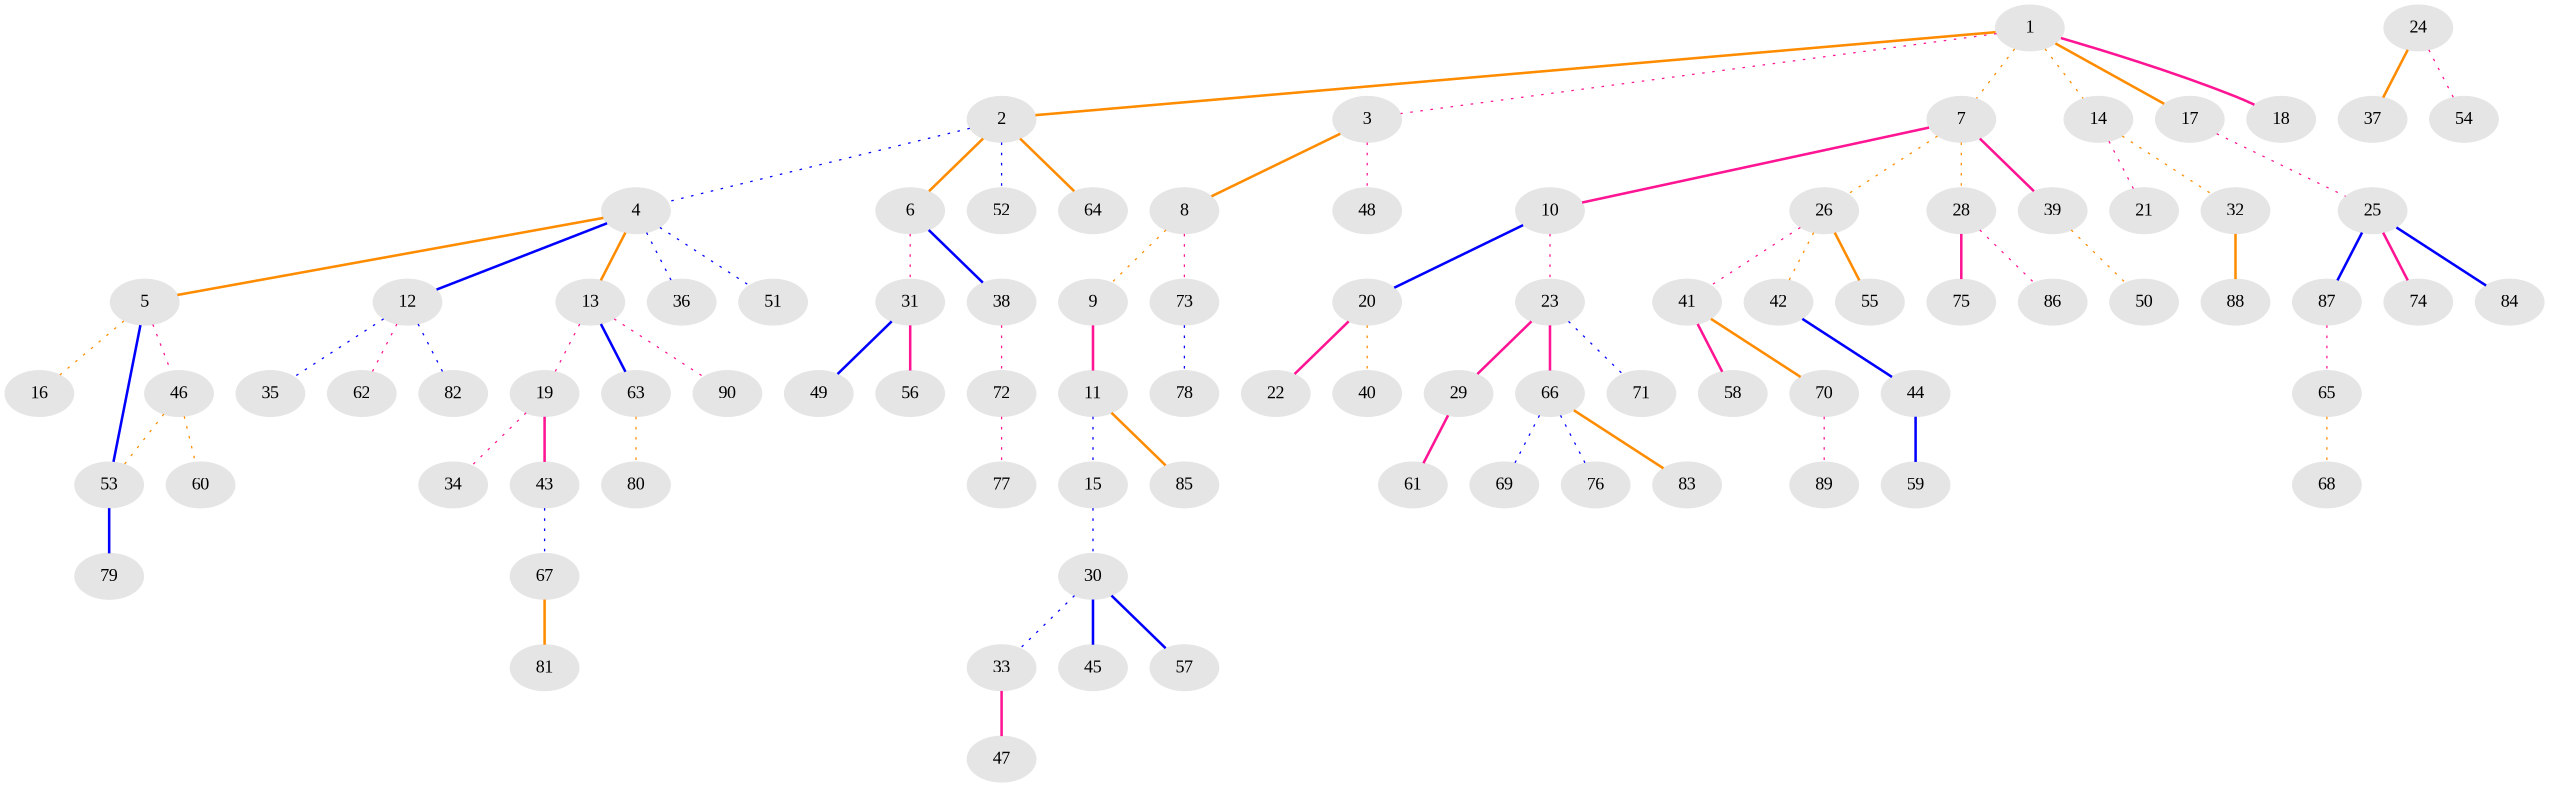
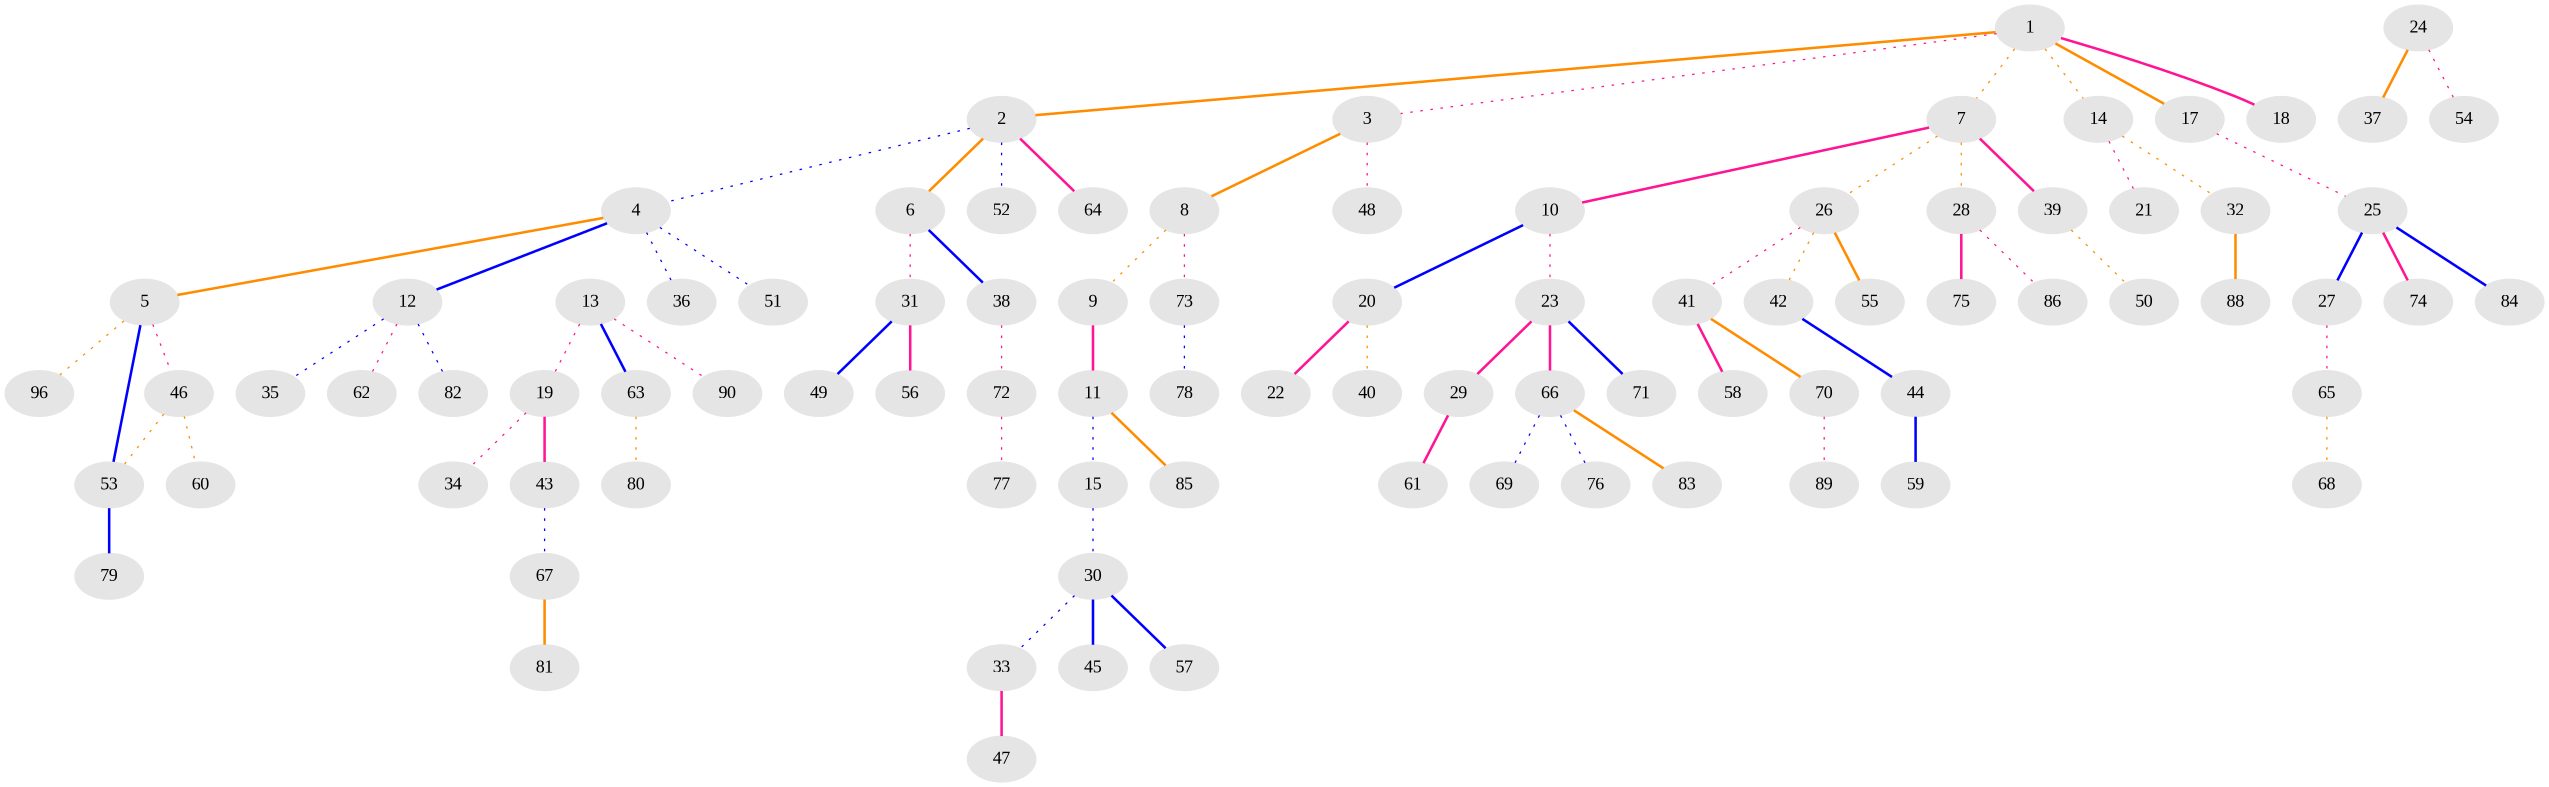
edge "2" -- "64": color darkorange -> deeppink
edge "4" -- "13": removed
node "87": label "87" -> "27"
edge "23" -- "71": style dotted -> bold
node "16": label "16" -> "96"
